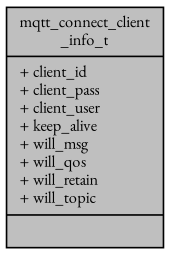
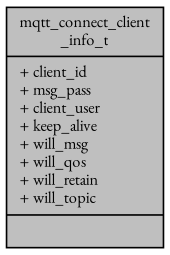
node "mqtt_connect_client": text "+ client_pass" -> "+ msg_pass"
